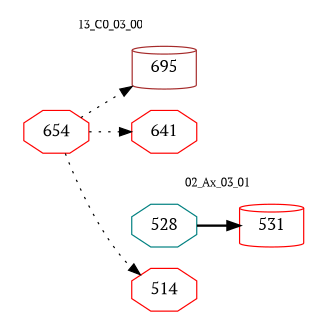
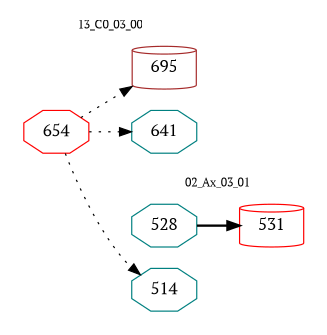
node "641": color red -> teal
node "514": color red -> teal
